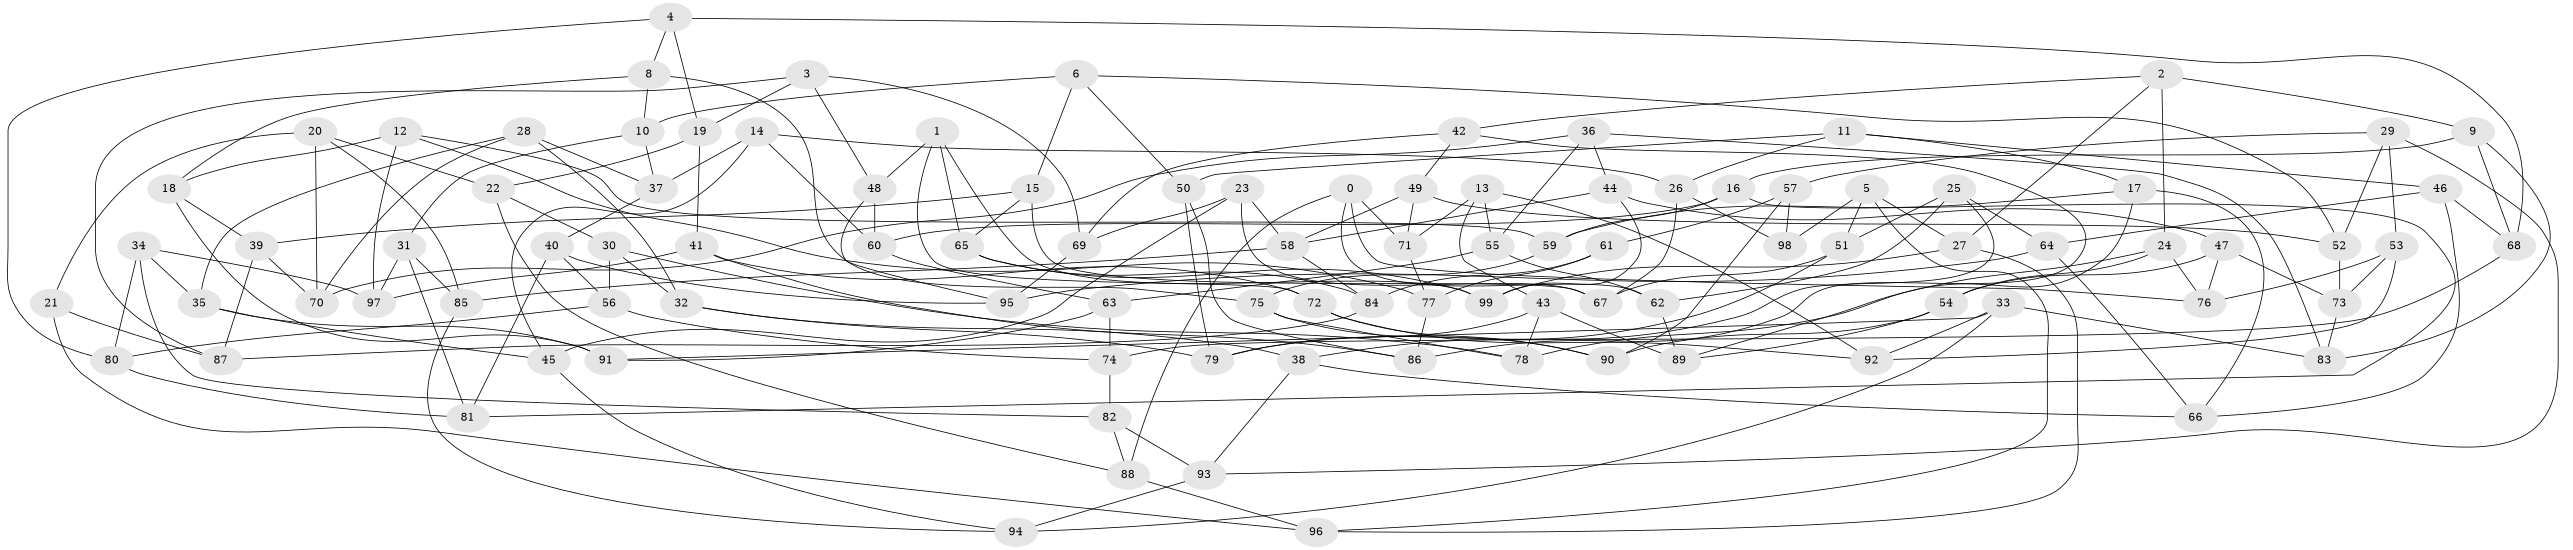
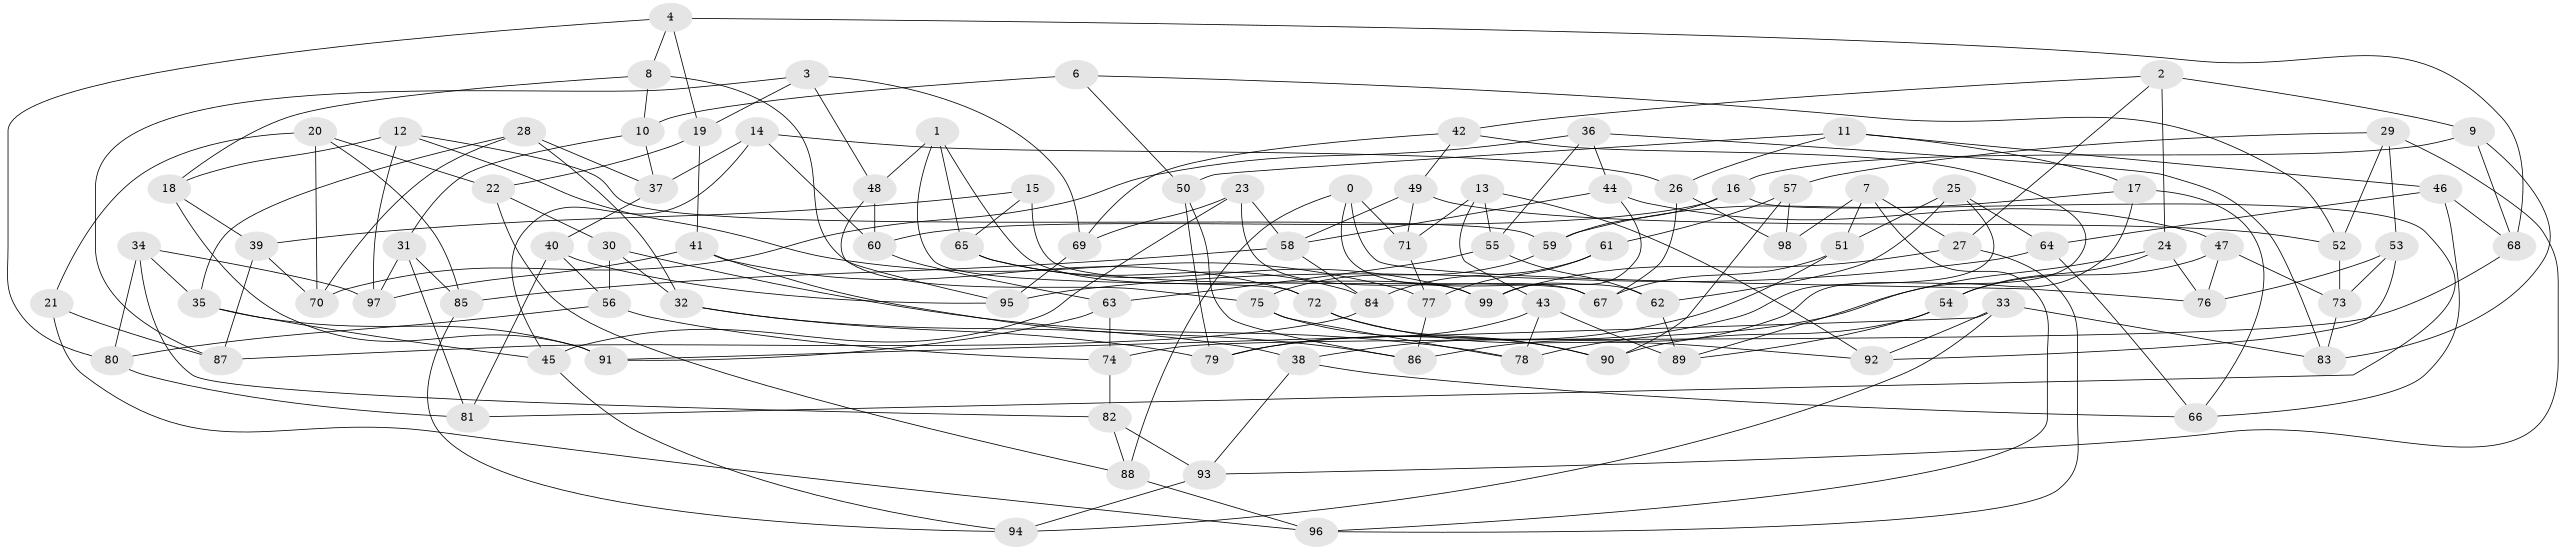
edge "6" -- "15": removed
node "5": label "5" -> "7"
